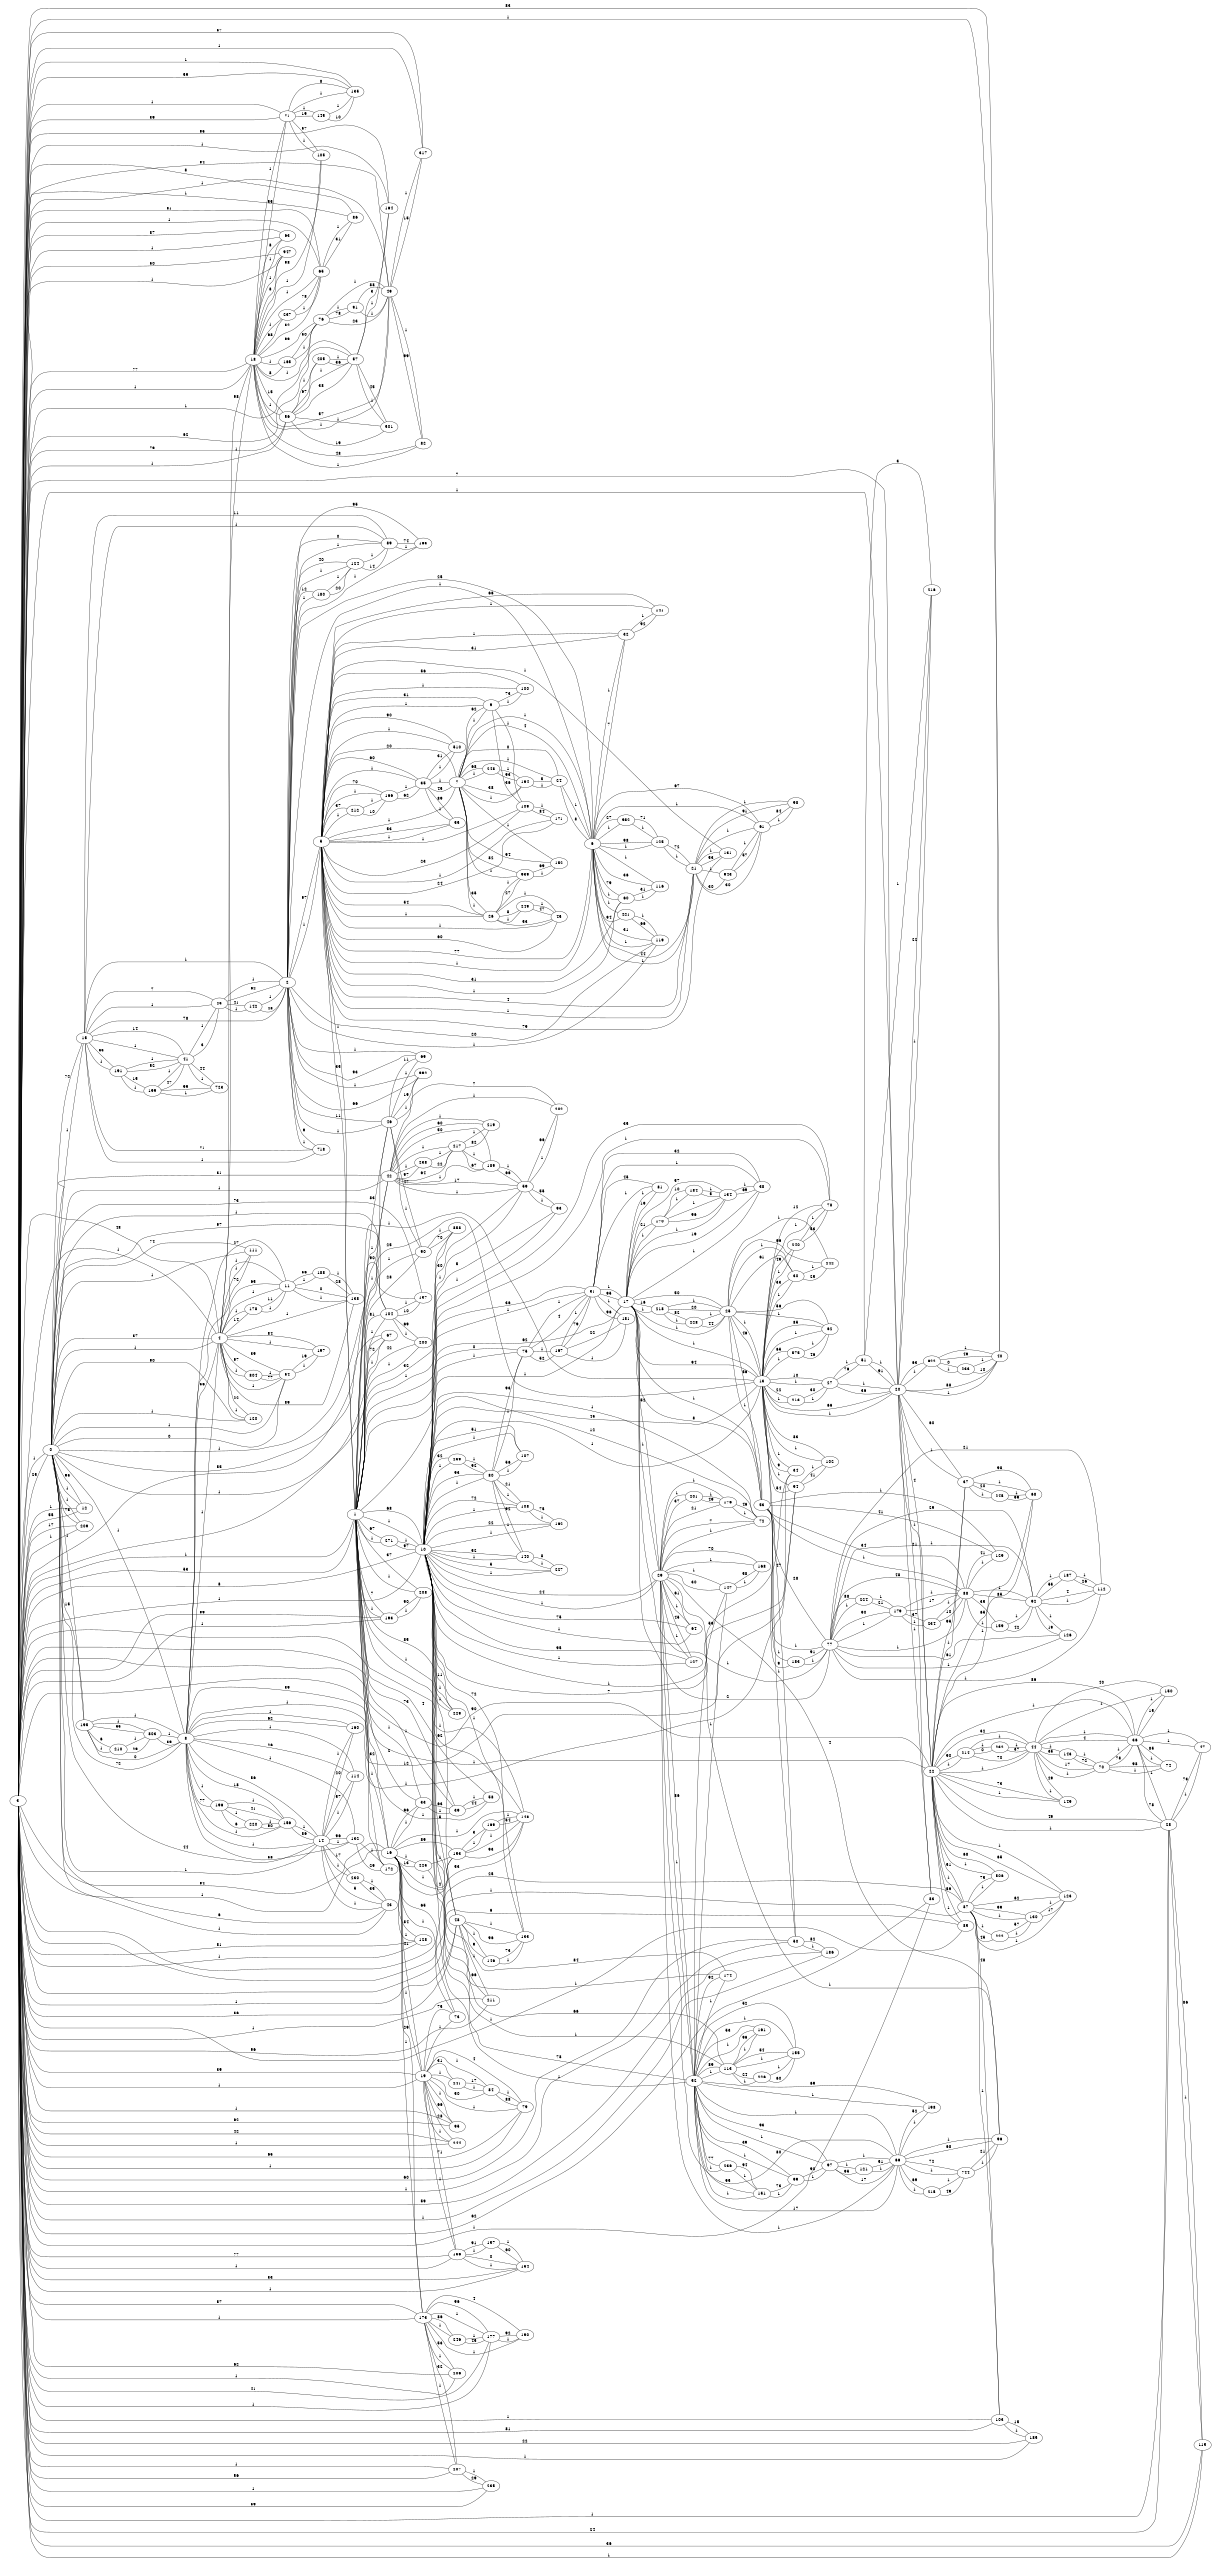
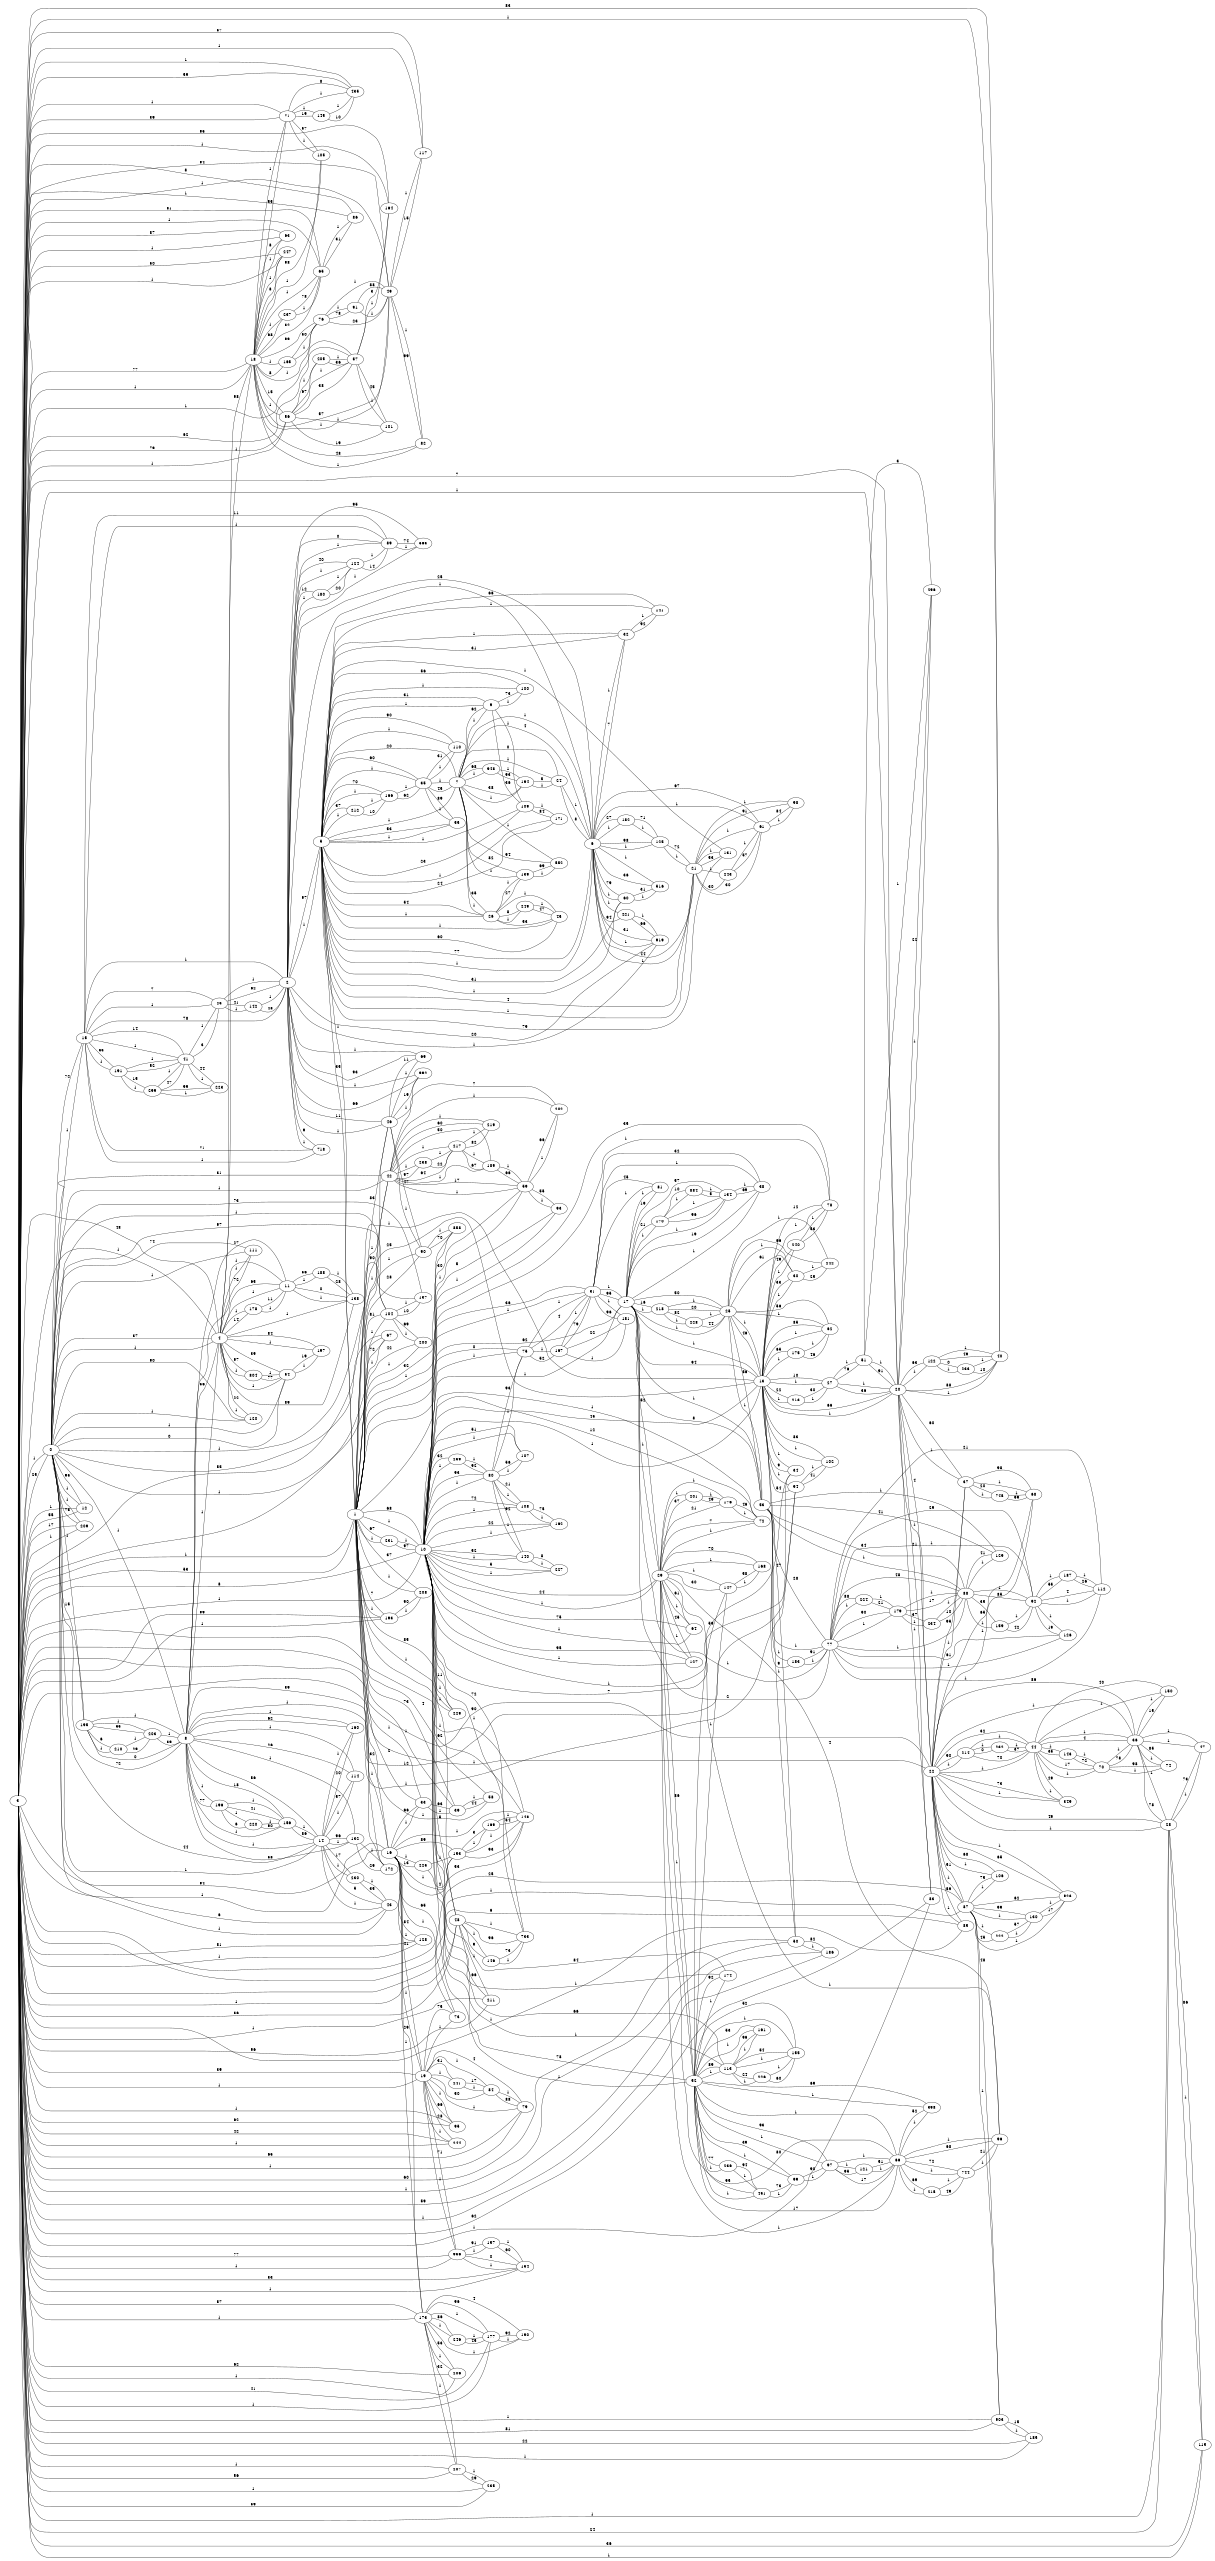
node "135": label "135" -> "435"
node "317": label "317" -> "117"
node "947": label "947" -> "247"
node "501": label "501" -> "101"
node "163": label "163" -> "563"
node "216": label "216" -> "296"
node "510": label "510" -> "110"
node "248": label "248" -> "948"
node "982": label "982" -> "182"
node "152": label "152" -> "552"
node "939": label "939" -> "139"
node "943": label "943" -> "243"
node "116": label "116" -> "516"
node "119": label "119" -> "919"
node "723": label "723" -> "223"
node "199": label "199" -> "299"
node "184": label "184" -> "884"
node "575": label "575" -> "175"
node "622": label "622" -> "122"
node "245": label "245" -> "745"
node "271": label "271" -> "231"
node "803": label "803" -> "203"
node "149": label "149" -> "349"
node "506": label "506" -> "106"
node "123": label "123" -> "923"
node "133": label "133" -> "733"
node "198": label "198" -> "398"
node "151": label "151" -> "451"
node "136": label "136" -> "936"
node "103": label "103" -> "903"
